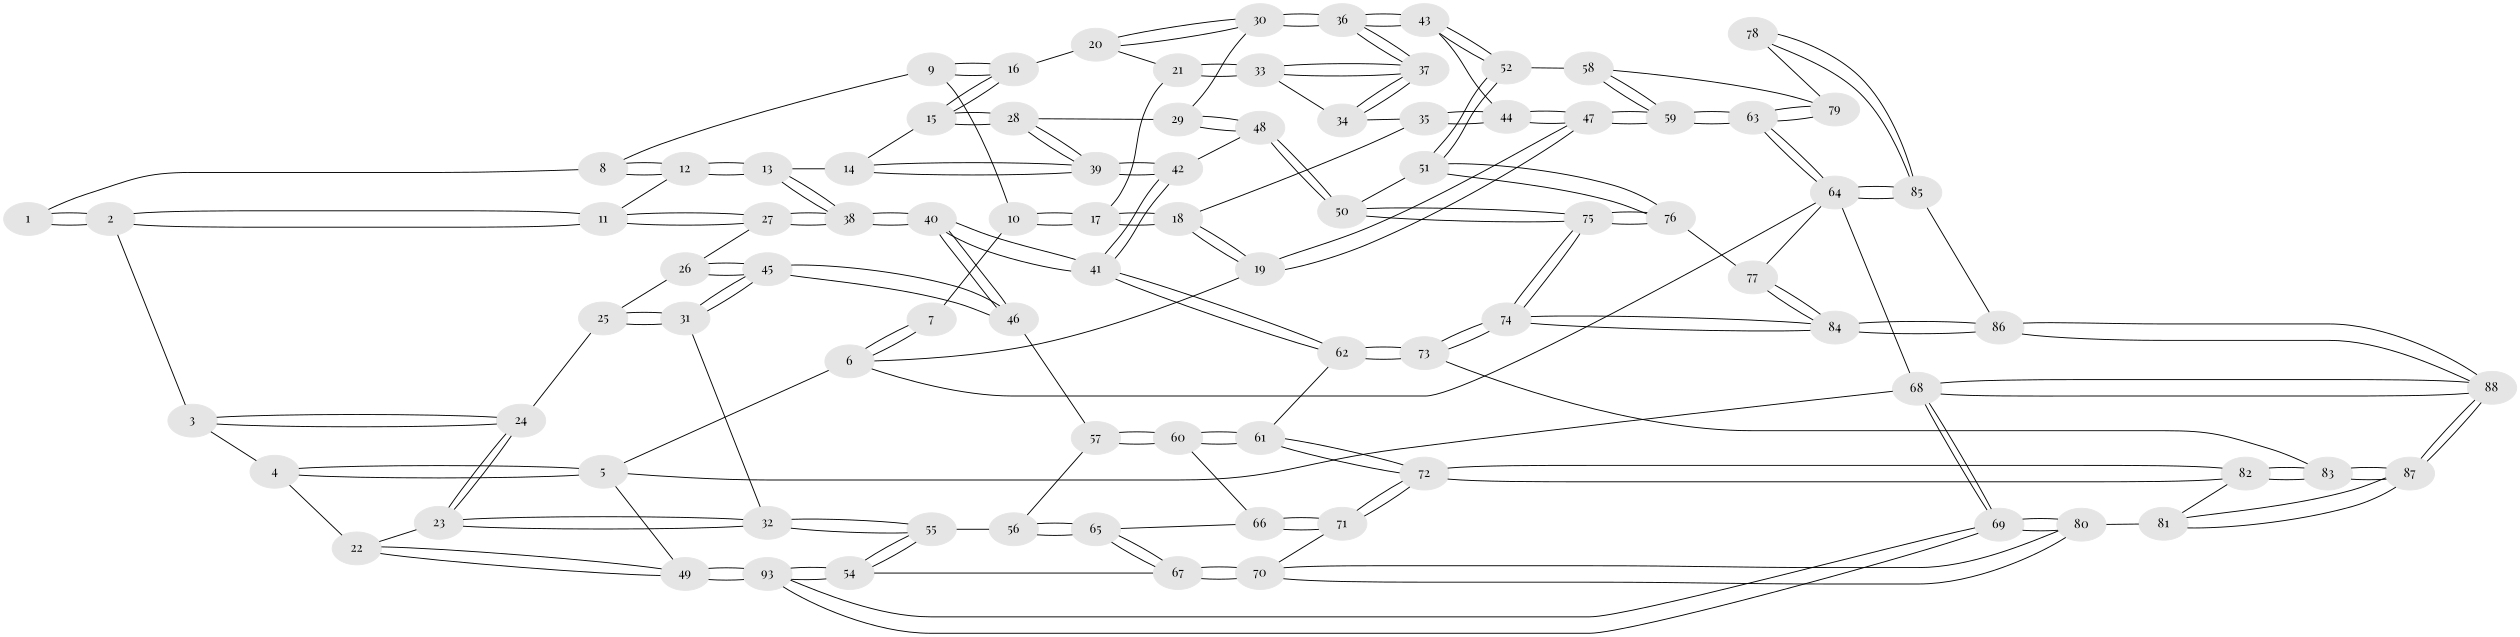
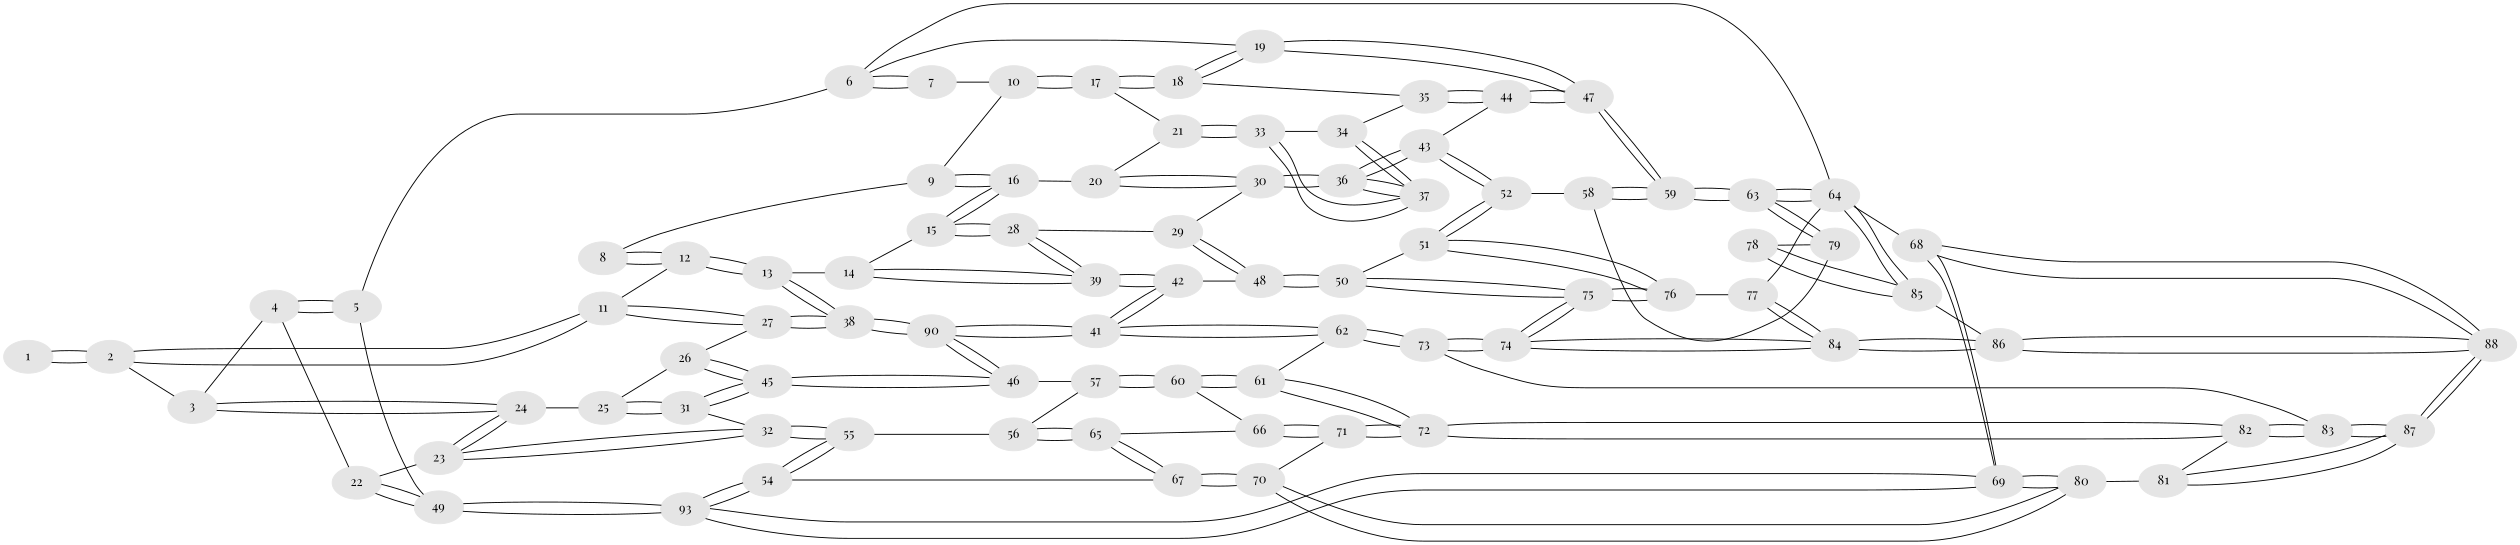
edge "8" -- "1": removed
node "40": label "40" -> "90"
edge "68" -- "5": removed
